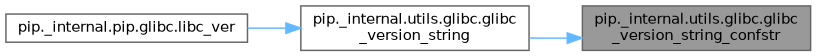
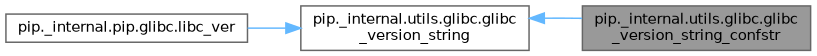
edge "pip._internal.utils.glibc.glibc _version_string" -> "pip._internal.utils.glibc.glibc _version_string_confstr": reversed
